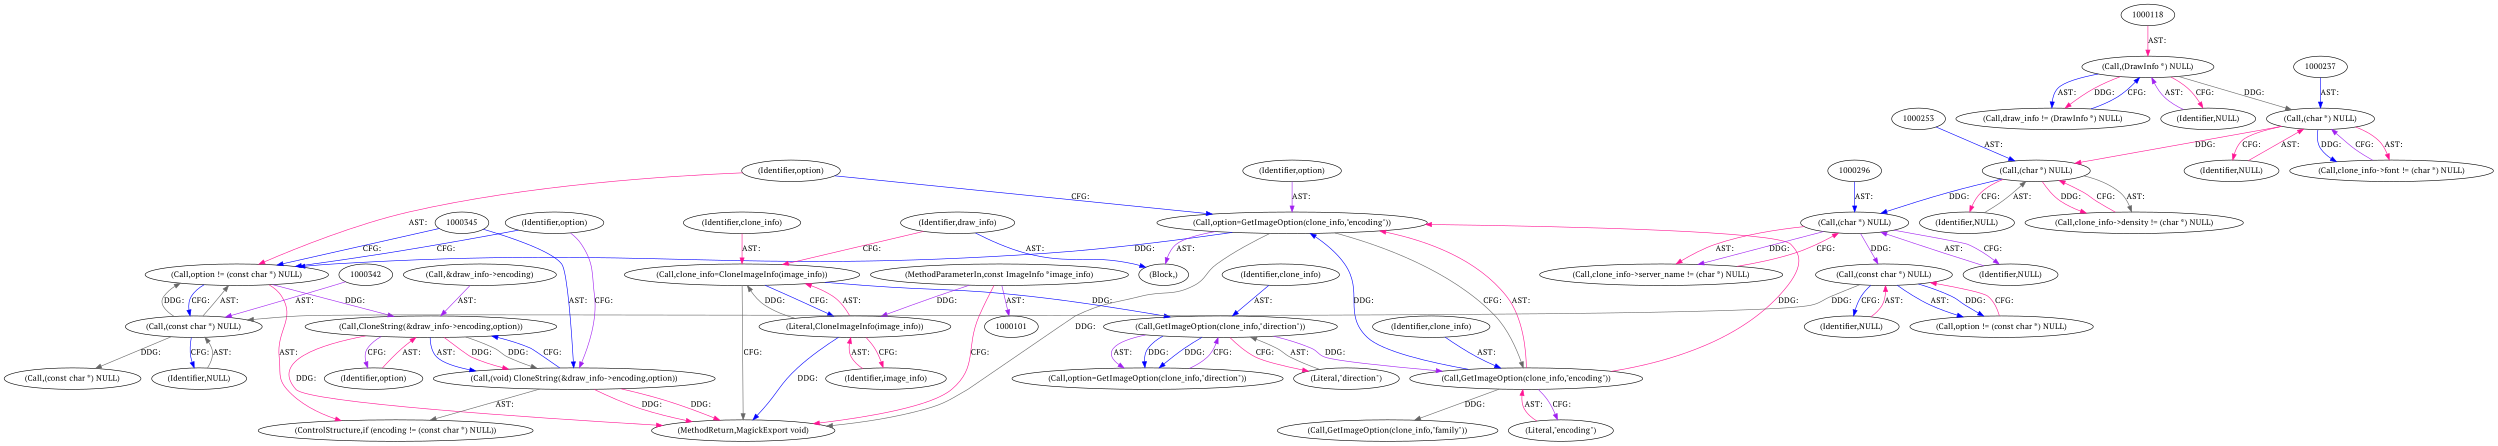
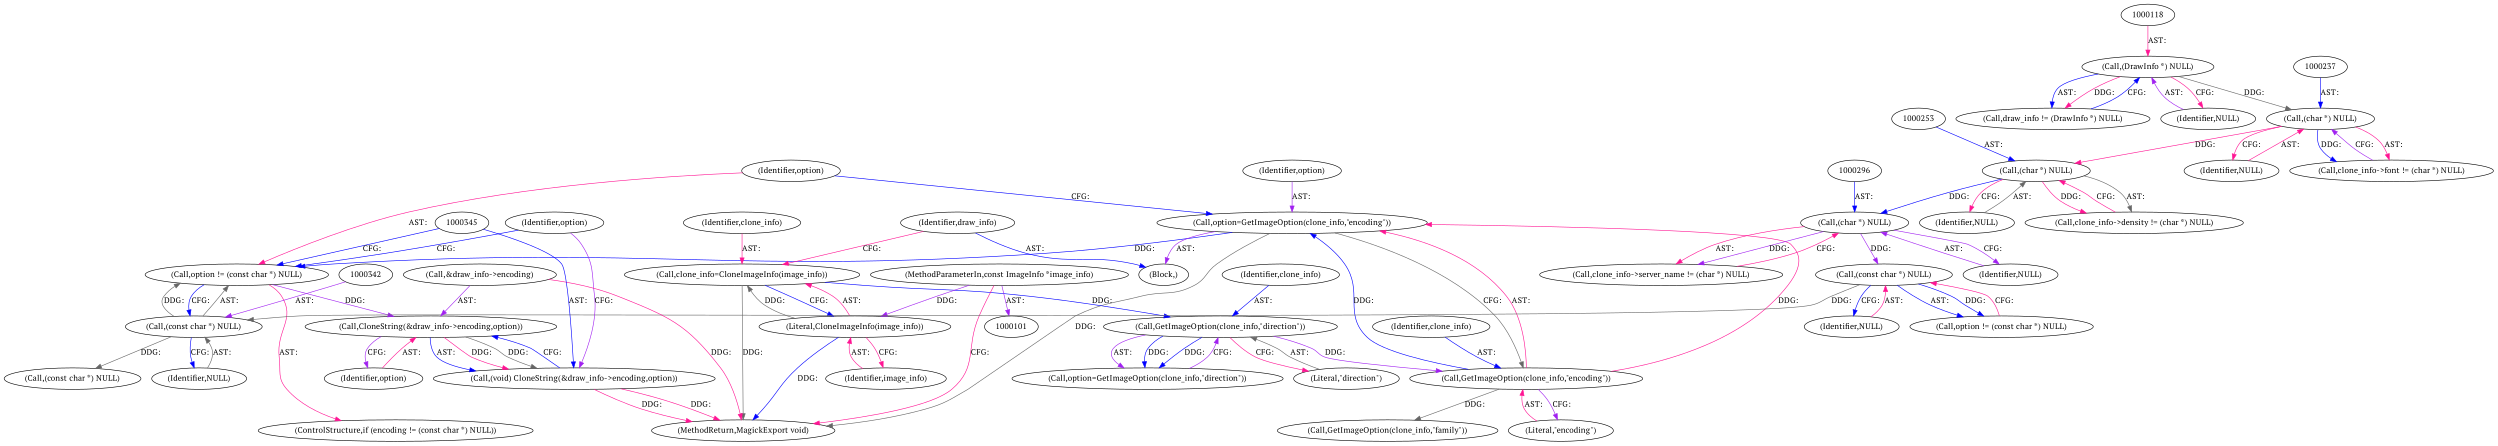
edge "(Call,clone_info=CloneImageInfo(image_info))" -> "(MethodReturn,MagickExport void)": label "CFG: " -> "DDG: "
edge "(Call,(void) CloneString(&draw_info->encoding,option))" -> "(ControlStructure,if (encoding != (const char *) NULL))": removed, label "AST:"
edge "(Call,CloneString(&draw_info->encoding,option))" -> "(MethodReturn,MagickExport void)": now "(Call,&draw_info->encoding)" -> "(MethodReturn,MagickExport void)"
